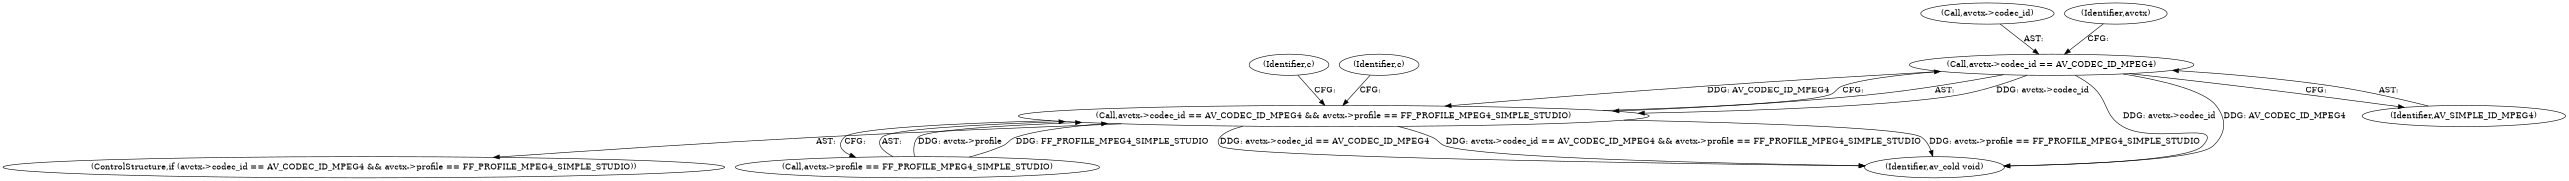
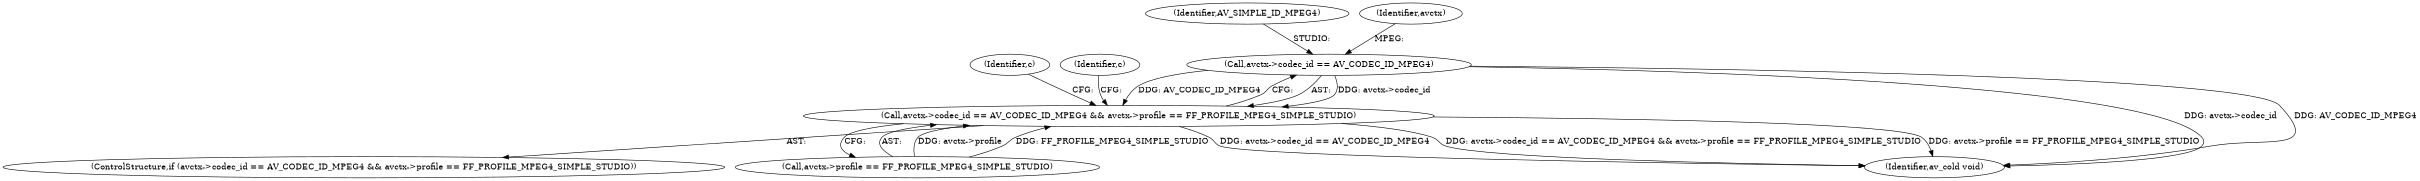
node "(Call,avctx->codec_id)": removed
edge "(Identifier,avctx)" -> "(Call,avctx->codec_id == AV_CODEC_ID_MPEG4)": label "CFG: " -> "MPEG: "
edge "(Call,avctx->codec_id == AV_CODEC_ID_MPEG4)" -> "(Identifier,AV_SIMPLE_ID_MPEG4)": removed, label "CFG:"
edge "(Identifier,AV_SIMPLE_ID_MPEG4)" -> "(Call,avctx->codec_id == AV_CODEC_ID_MPEG4)": label "AST: " -> "STUDIO: "
